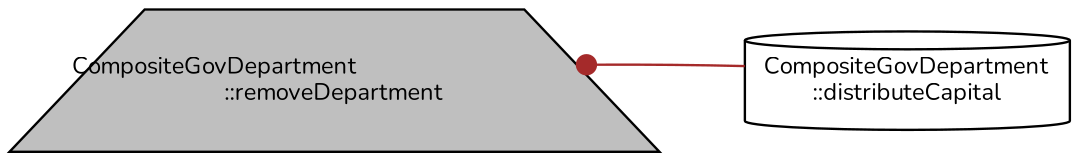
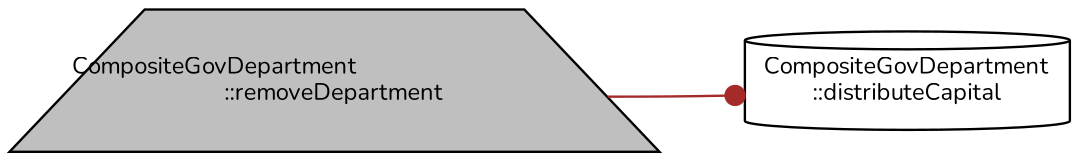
edge "CompositeGovDepartment ::distributeCapital" -> "CompositeGovDepartment ::removeDepartment": reversed
